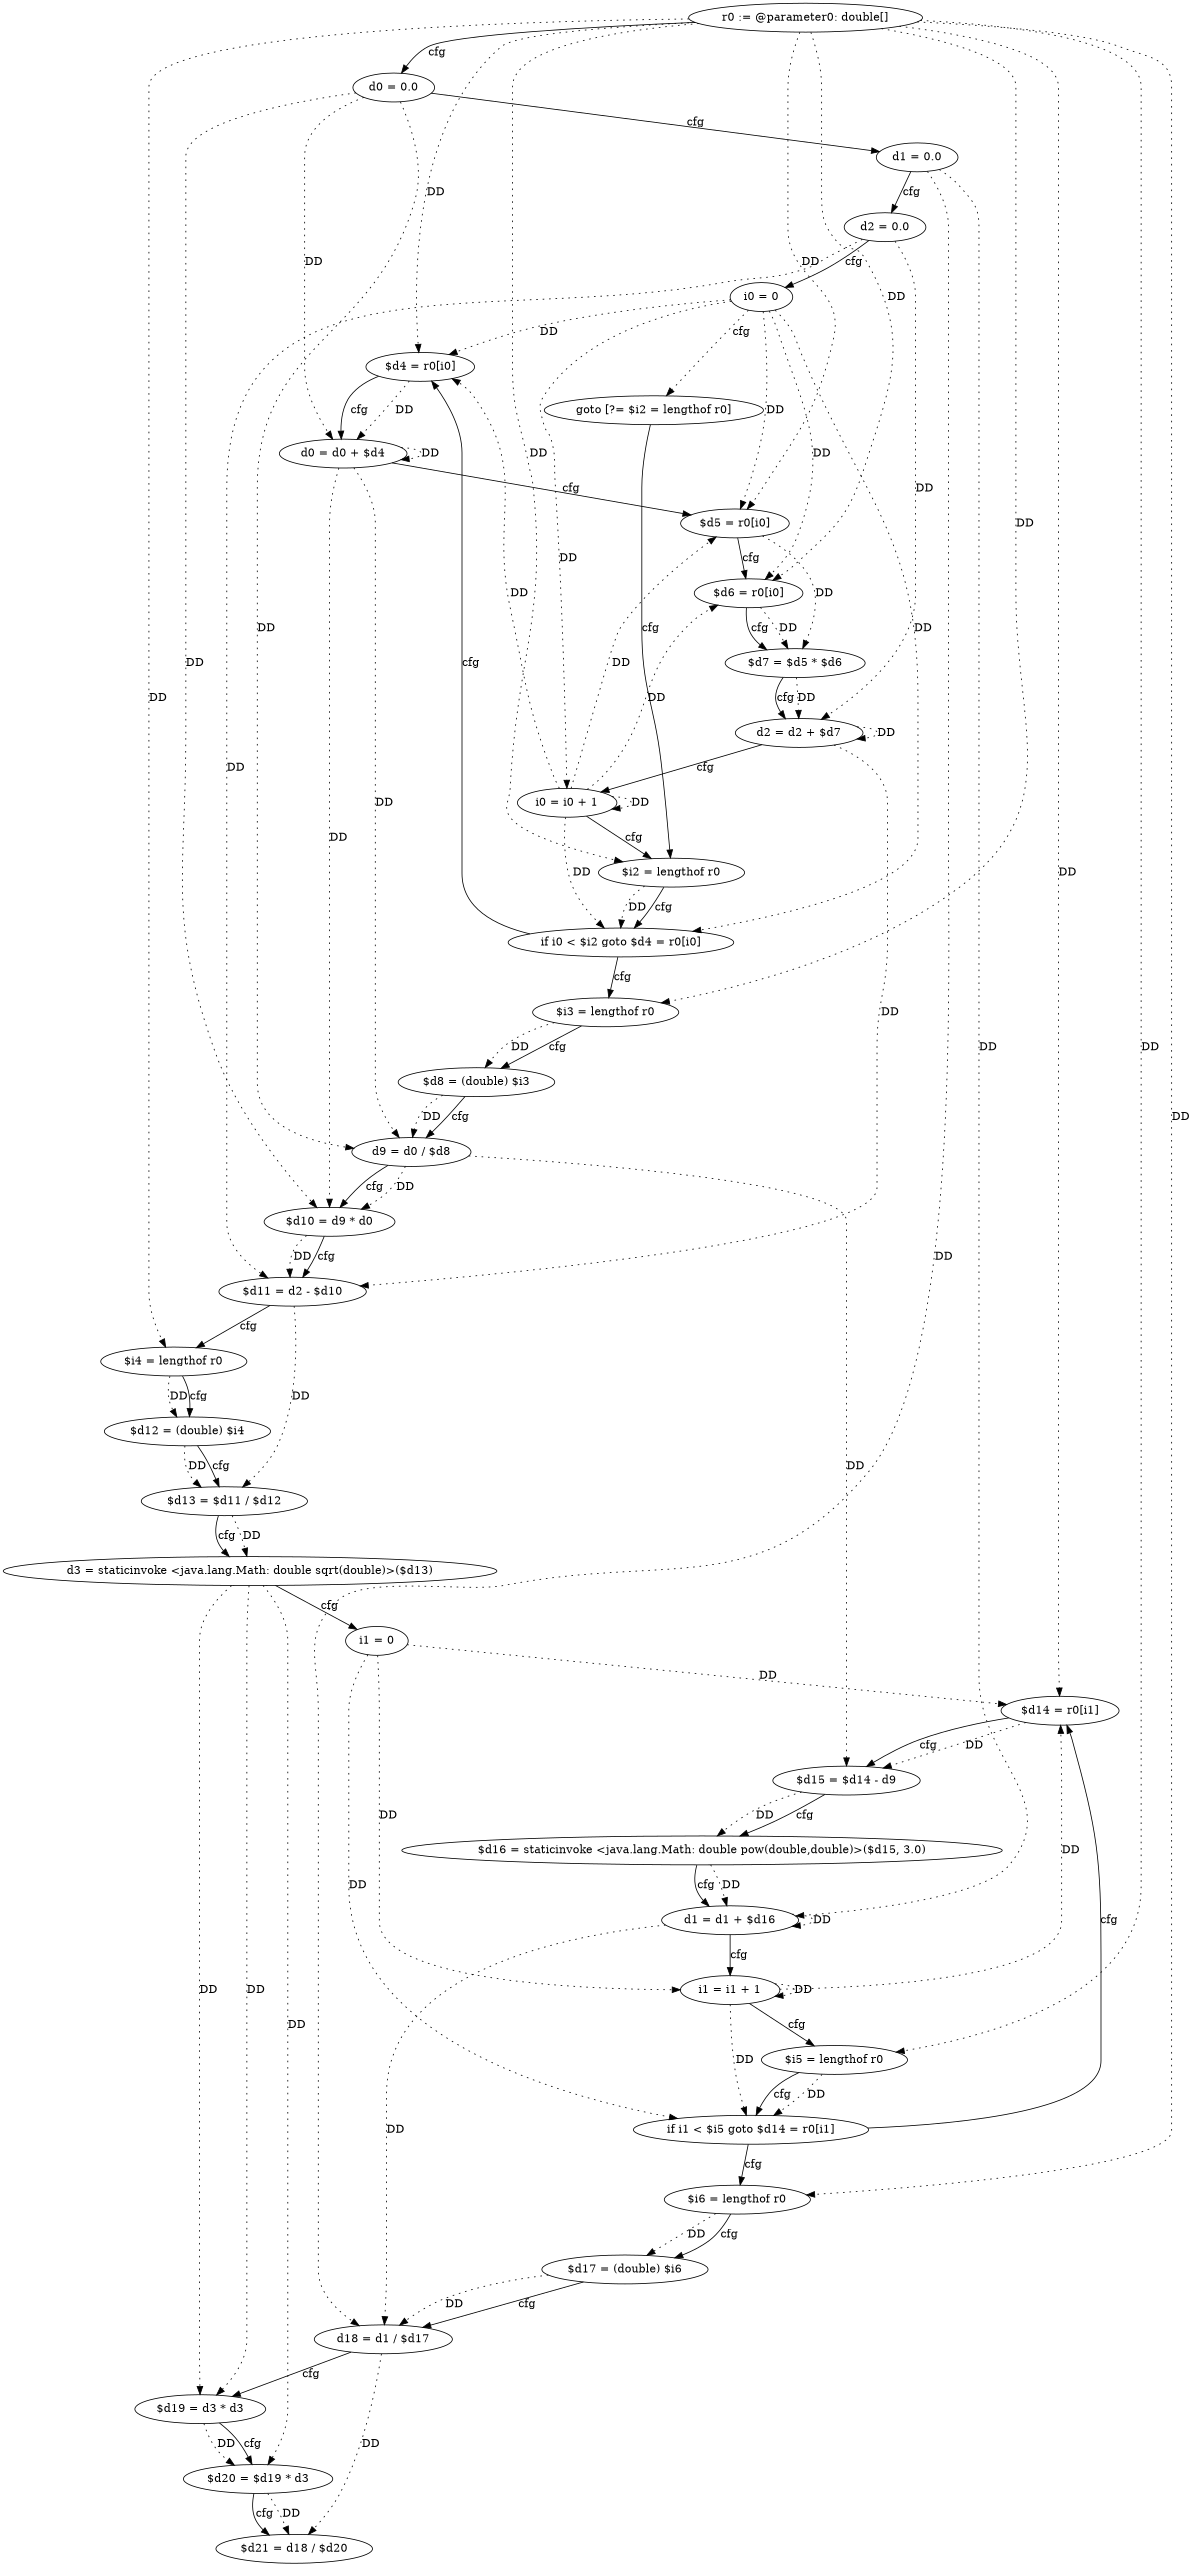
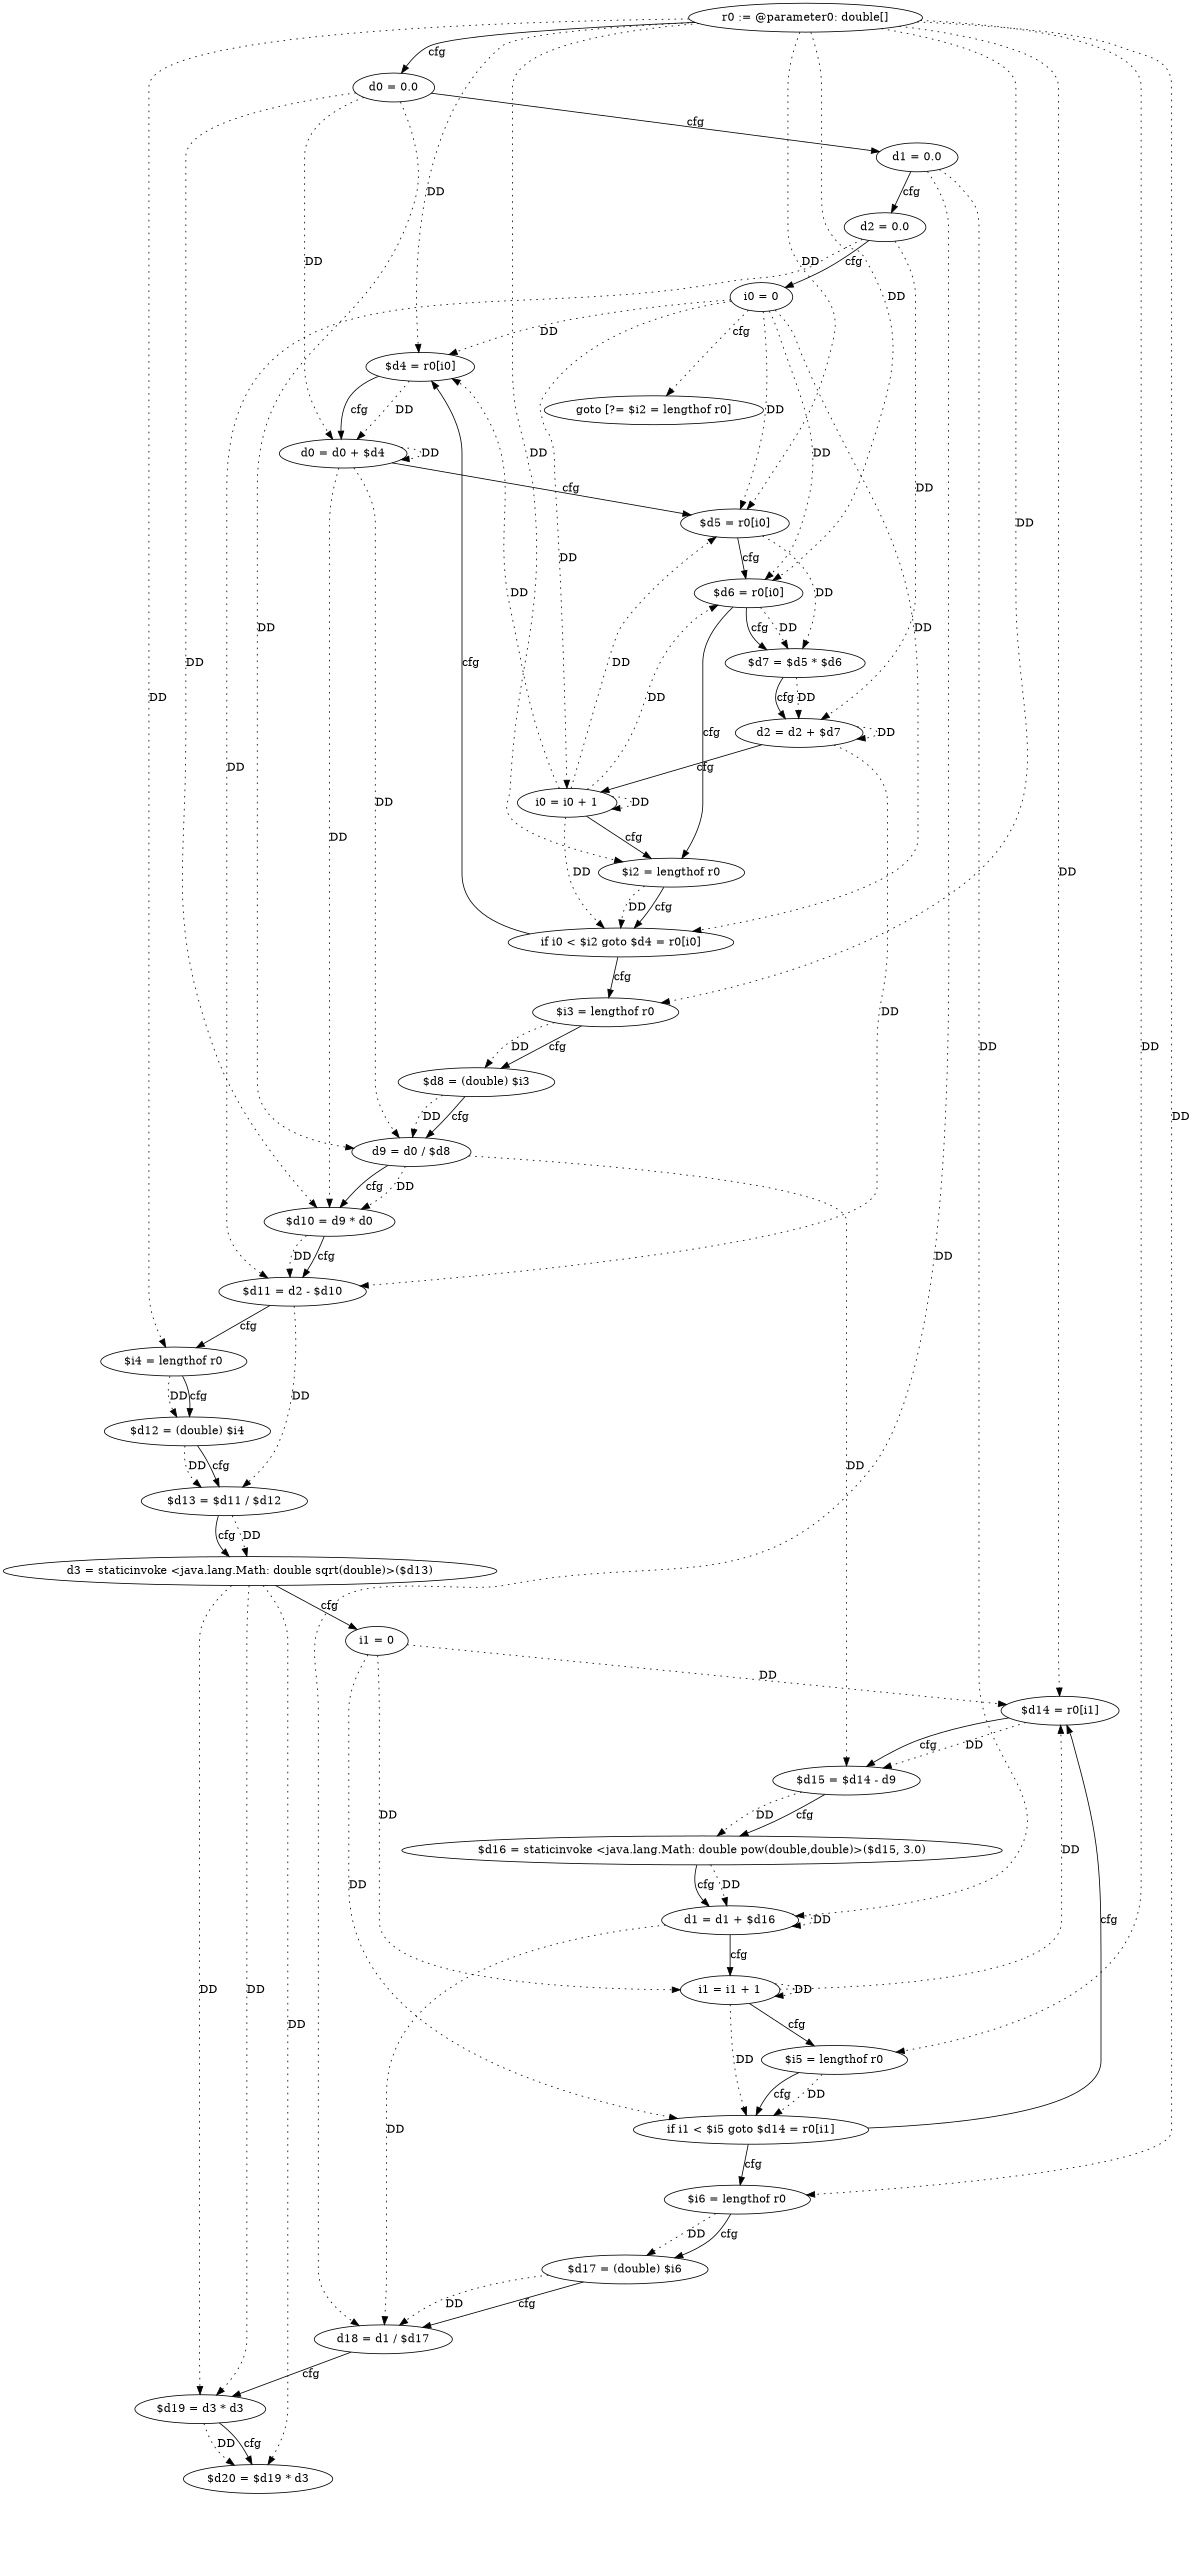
edge "goto [?= $i2 = lengthof r0]" -> "$i2 = lengthof r0": now "$d6 = r0[i0]" -> "$i2 = lengthof r0"
node "$d21 = d18 / $d20": removed
